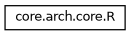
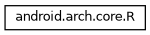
node "core.arch.core.R": label "core.arch.core.R" -> "android.arch.core.R"
